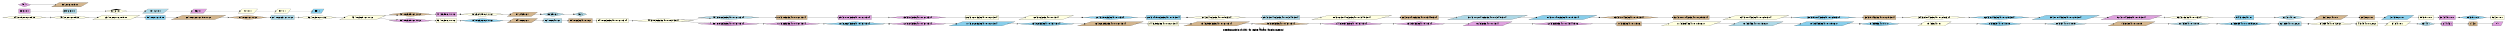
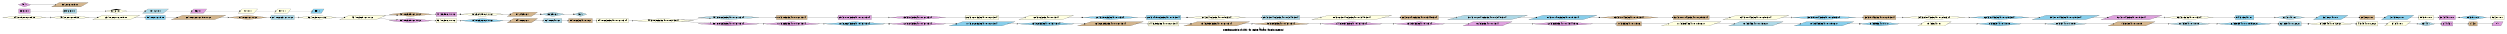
node "36 | 3 6 7 41 : 0 1": fillcolor tan -> skyblue
